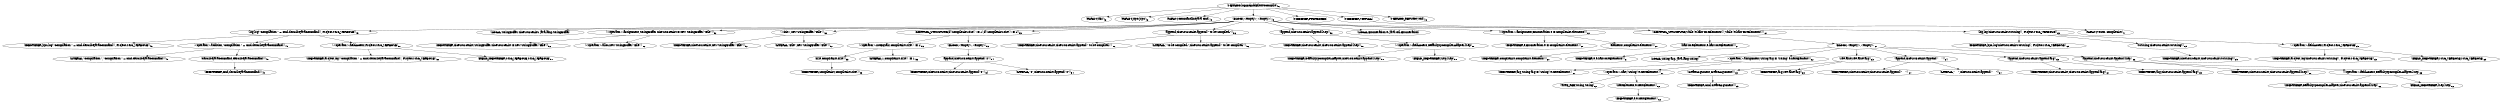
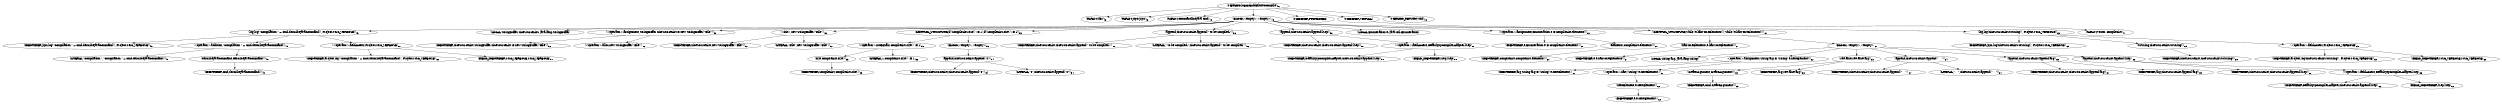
node "(TYPE_REF,String,String)": removed
